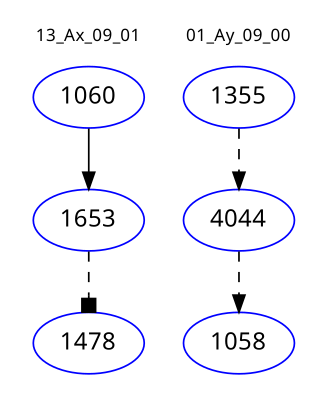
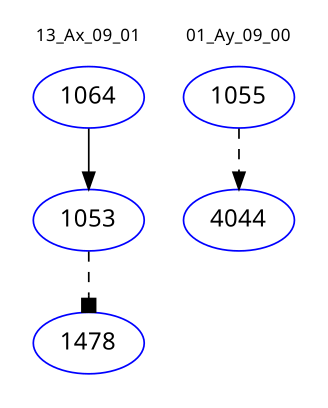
node "1060": label "1060" -> "1064"
node "1355": label "1355" -> "1055"
node "1653": label "1653" -> "1053"
node "1058": removed
